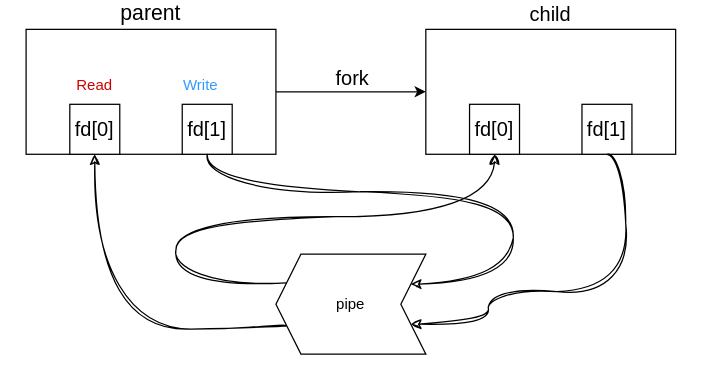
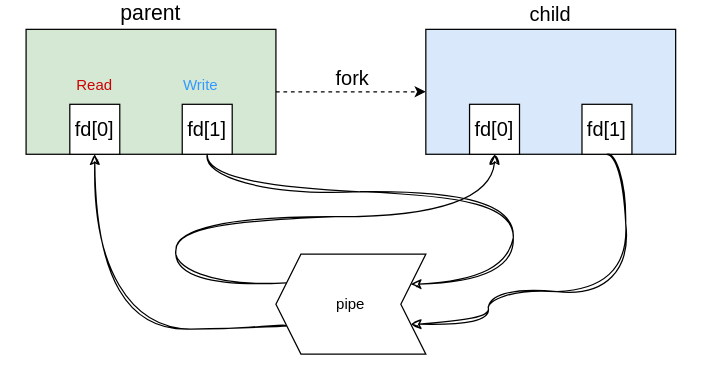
node "parent": fillcolor #ffffff -> #d5e8d4
edge "parent" -> "child": style solid -> dashed
node "child": fillcolor #ffffff -> #dae8fc
